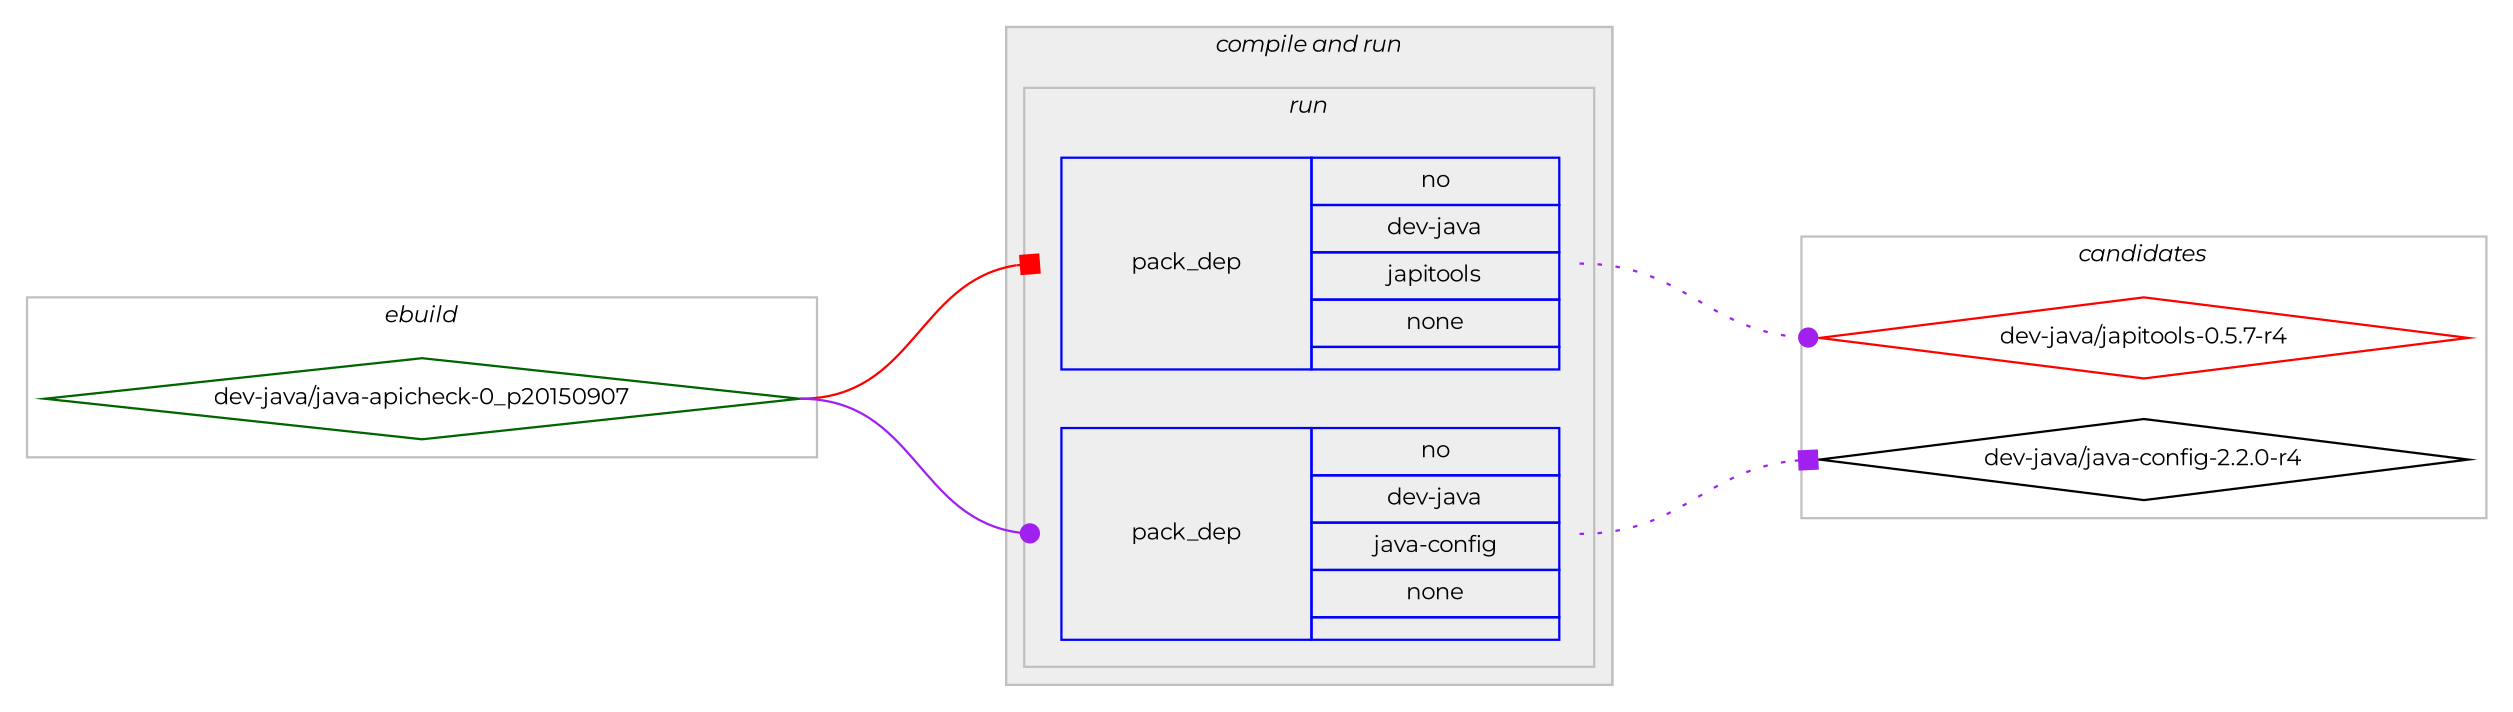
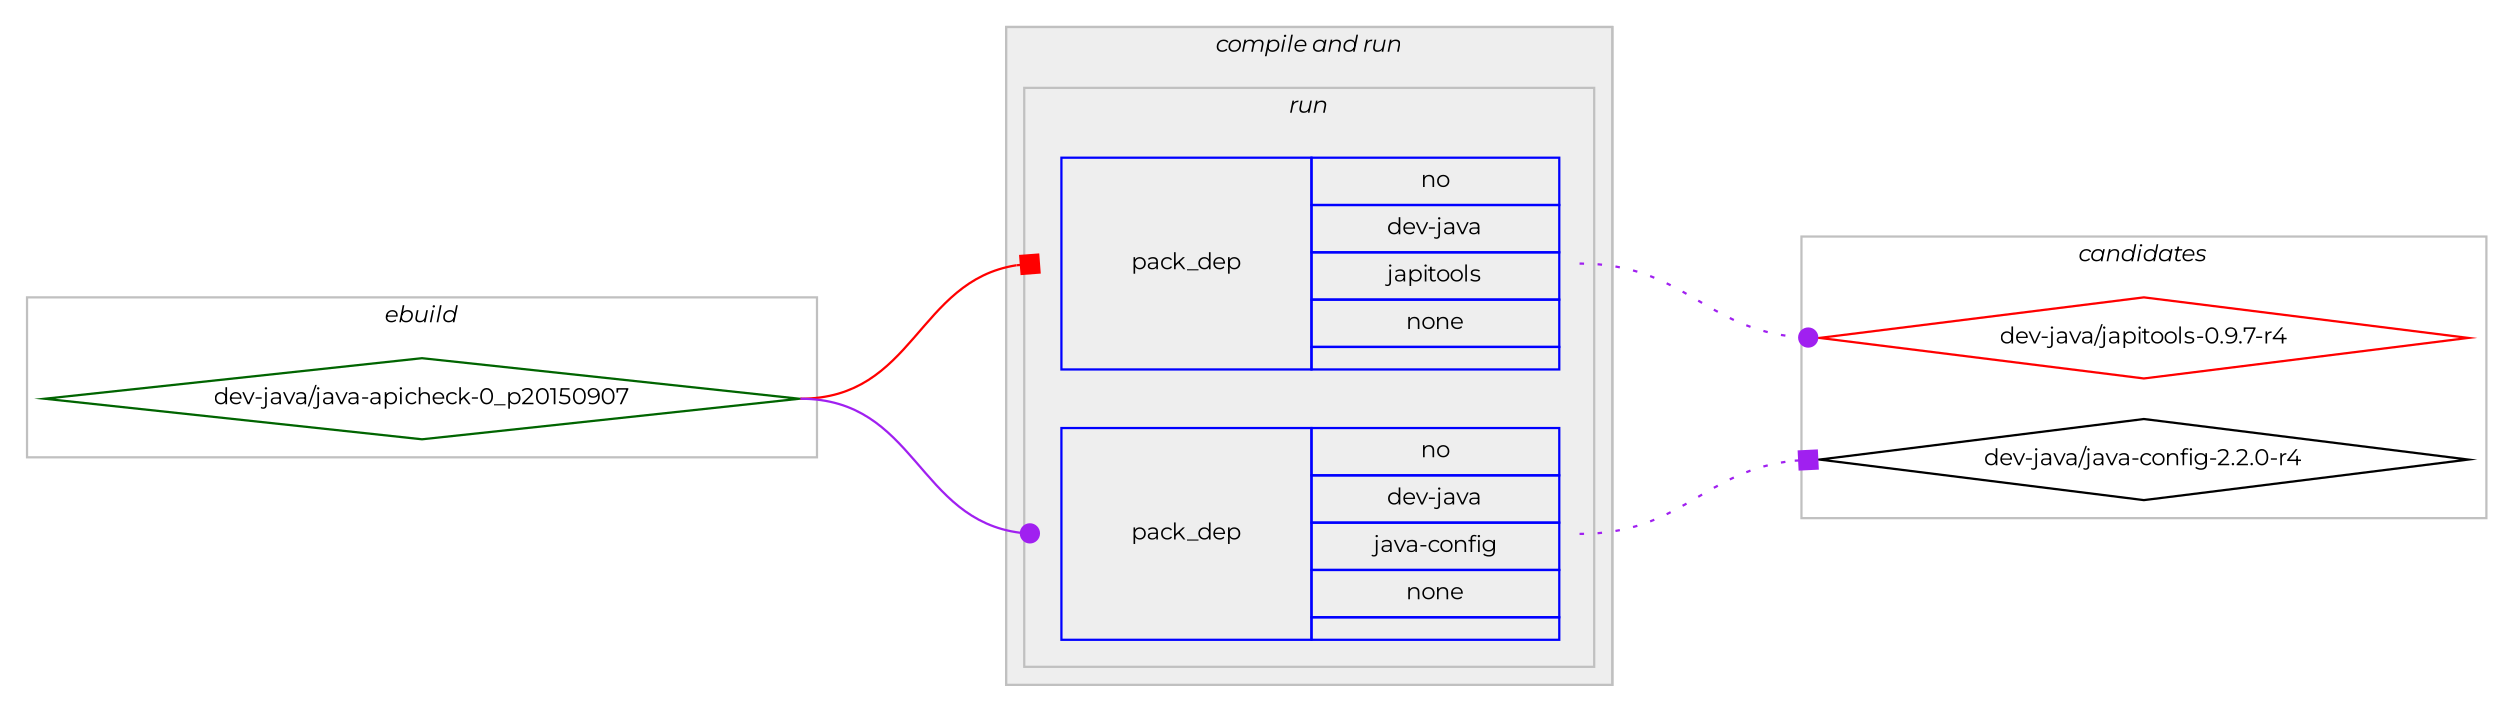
node "dev-java/japitools-0.5.7-r4": label "dev-java/japitools-0.5.7-r4" -> "dev-java/japitools-0.9.7-r4"
